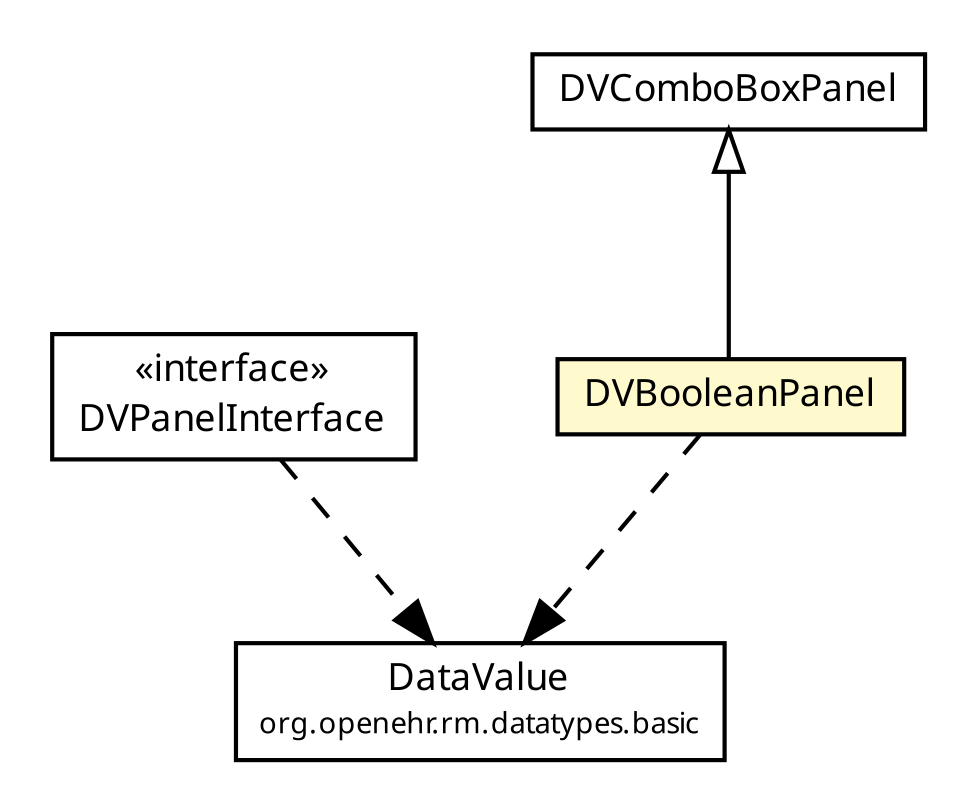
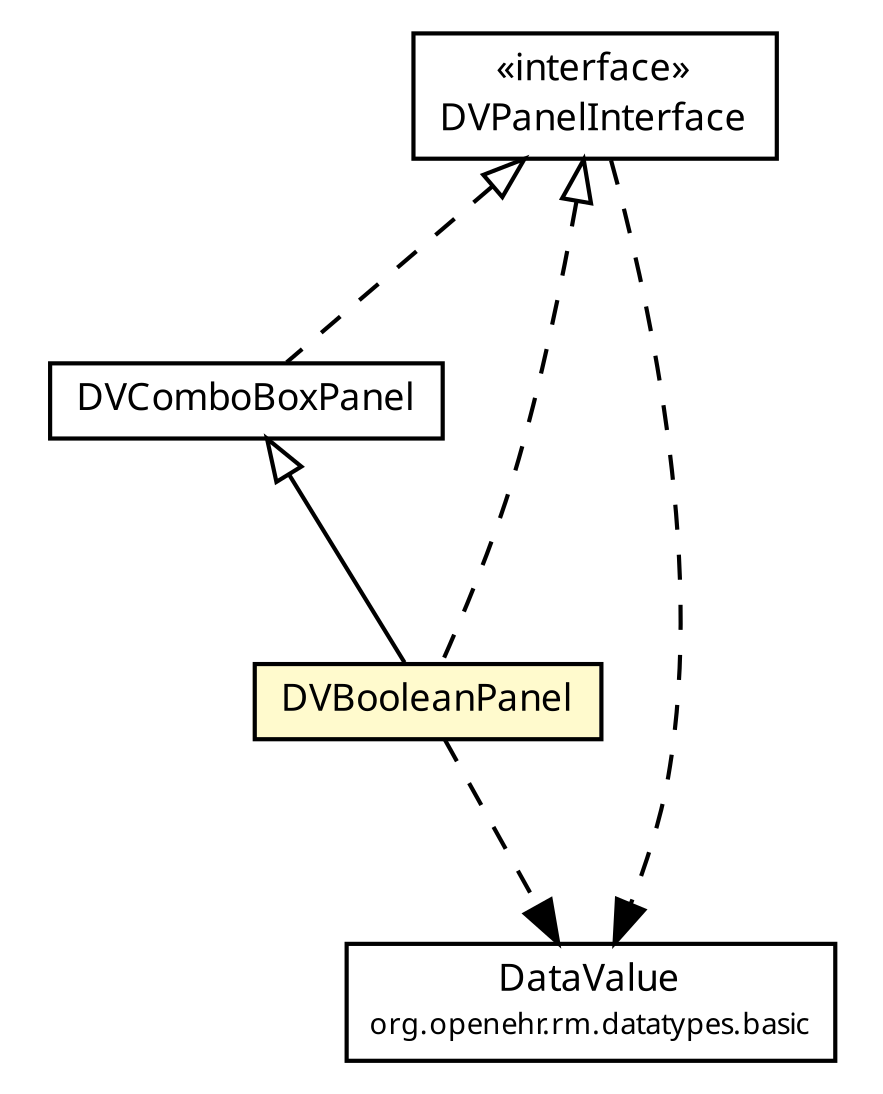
edge "DVComboBoxPanel" -> "DVPanelInterface": added
edge "DVBooleanPanel" -> "DVPanelInterface": added
